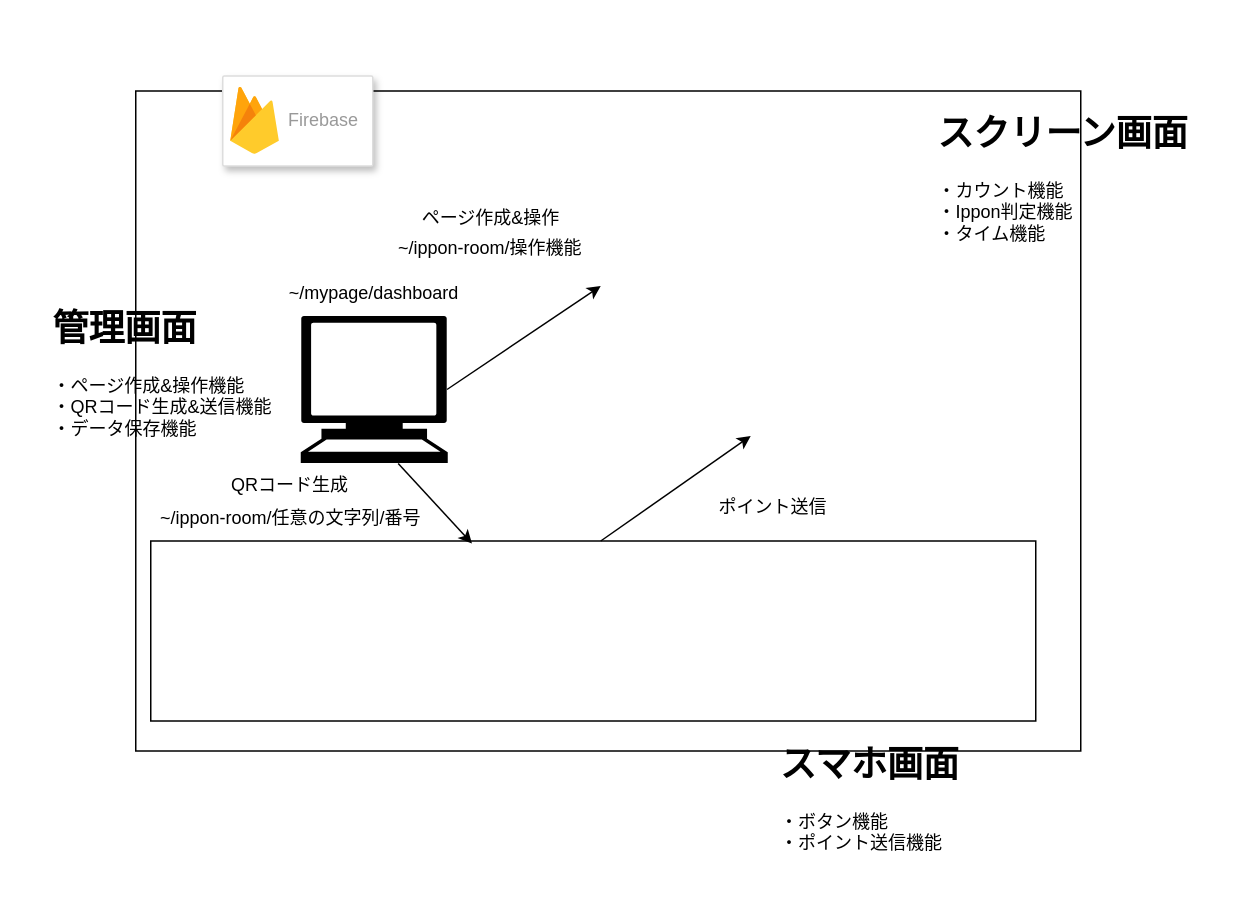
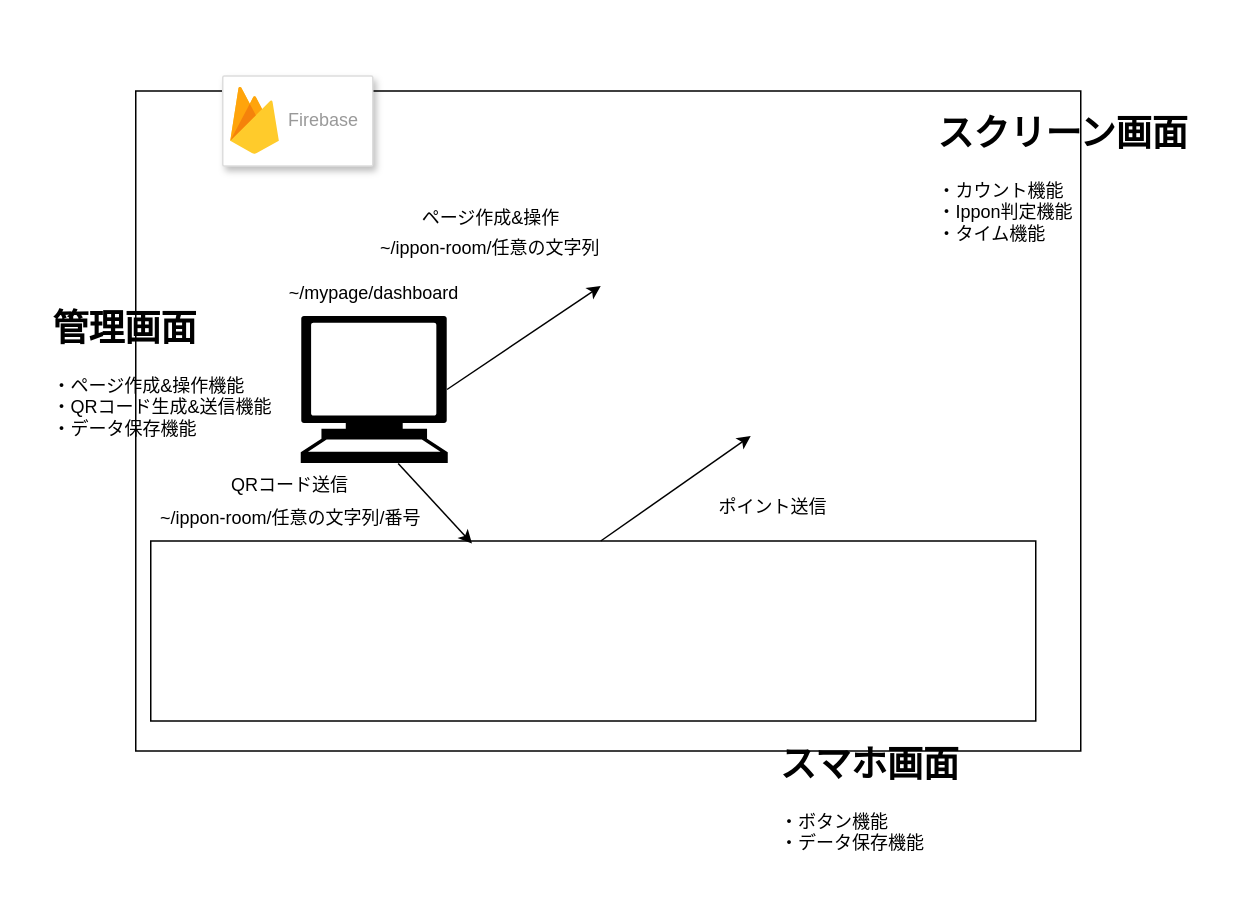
node "~/ippon-room/操作機能": label "~/ippon-room/操作機能" -> "~/ippon-room/任意の文字列"
node "QRコード生成": label "QRコード生成" -> "QRコード送信"
node "スマホ画面 ・ボタン機能 ・ポイント送信機能": label "スマホ画面 ・ボタン機能 ・ポイント送信機能" -> "スマホ画面 ・ボタン機能 ・データ保存機能"
